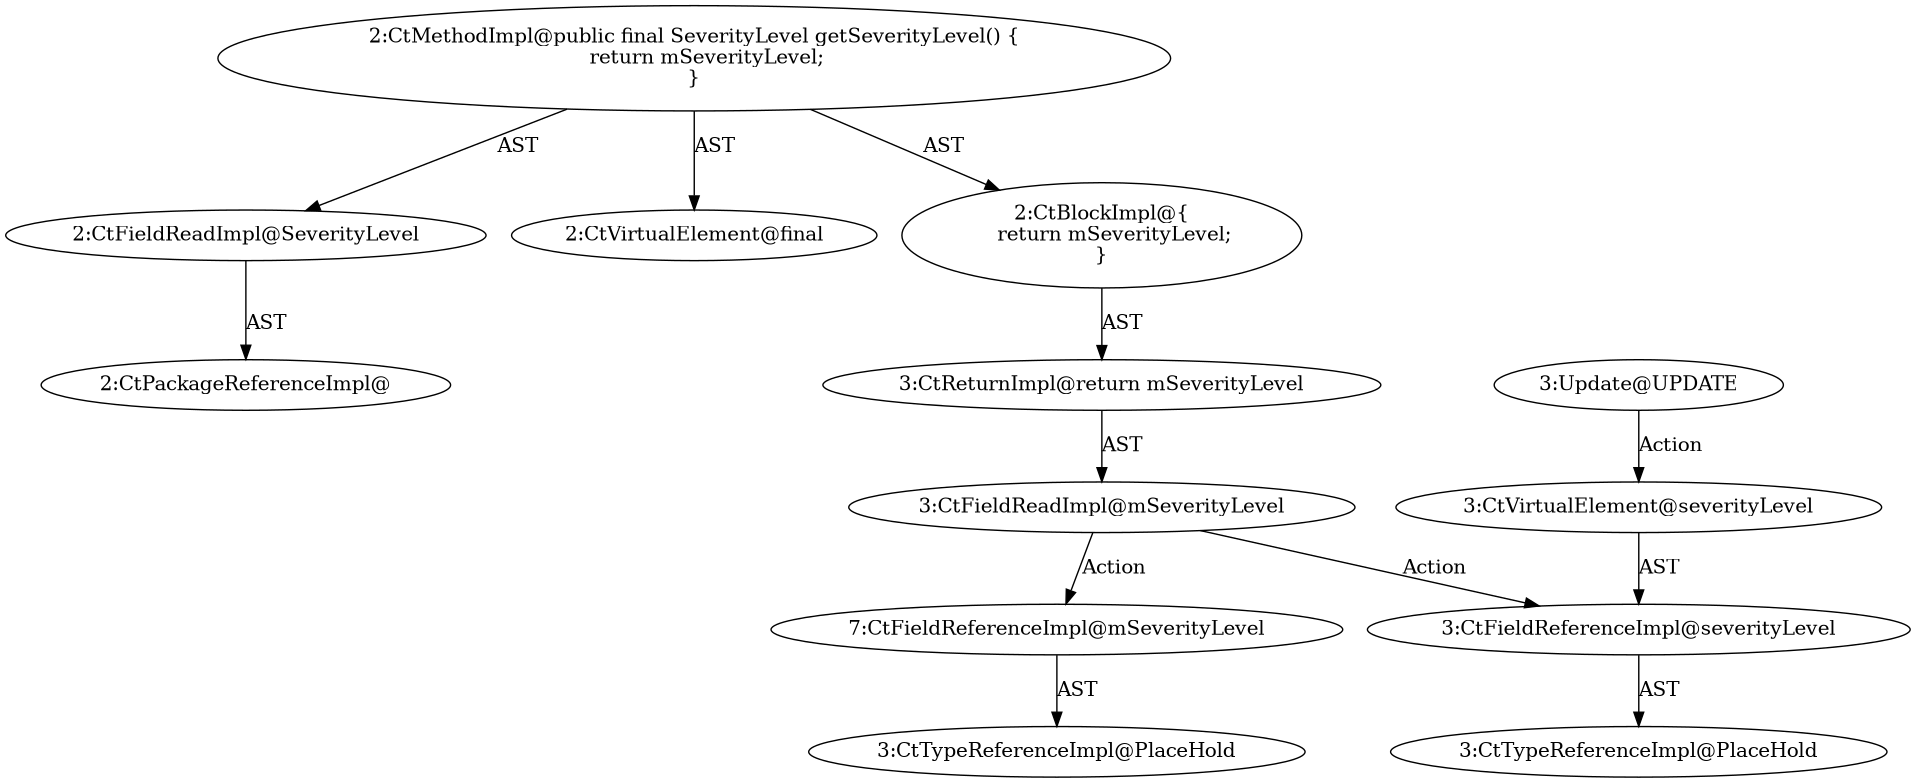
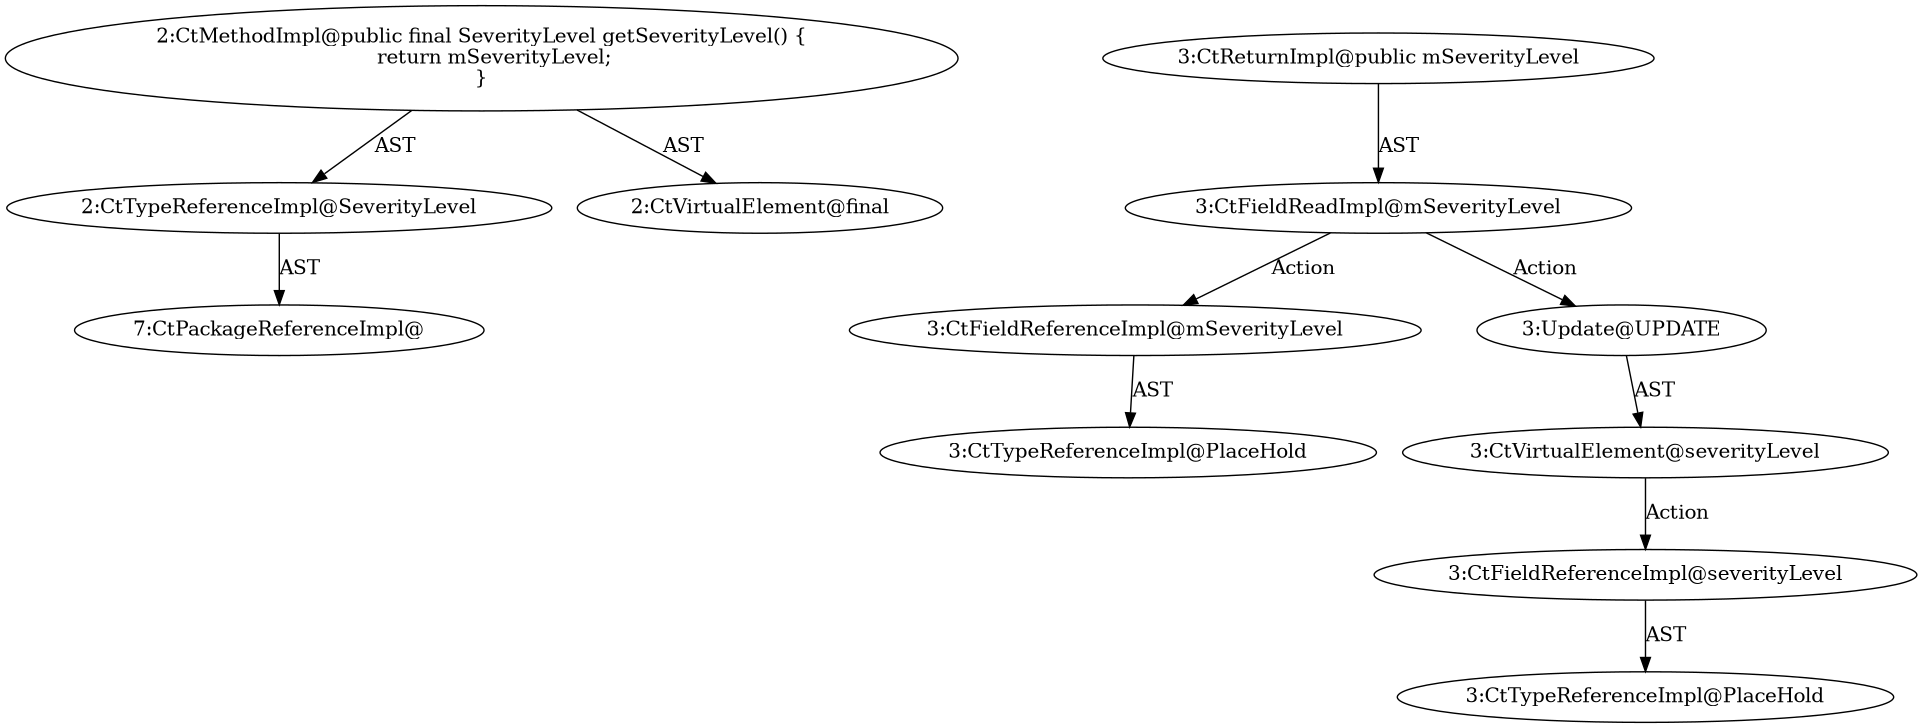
node "2:CtFieldReadImpl@SeverityLevel": label "2:CtFieldReadImpl@SeverityLevel" -> "2:CtTypeReferenceImpl@SeverityLevel"
node "2:CtBlockImpl@{ return mSeverityLevel; }": removed
node "2:CtPackageReferenceImpl@": label "2:CtPackageReferenceImpl@" -> "7:CtPackageReferenceImpl@"
node "3:CtReturnImpl@return mSeverityLevel": label "3:CtReturnImpl@return mSeverityLevel" -> "3:CtReturnImpl@public mSeverityLevel"
edge "3:Update@UPDATE" -> "3:CtVirtualElement@severityLevel": label "Action" -> "AST"
edge "3:CtFieldReadImpl@mSeverityLevel" -> "3:CtFieldReferenceImpl@severityLevel": now "3:CtFieldReadImpl@mSeverityLevel" -> "3:Update@UPDATE"
edge "3:CtVirtualElement@severityLevel" -> "3:CtFieldReferenceImpl@severityLevel": label "AST" -> "Action"
node "7:CtFieldReferenceImpl@mSeverityLevel": label "7:CtFieldReferenceImpl@mSeverityLevel" -> "3:CtFieldReferenceImpl@mSeverityLevel"
